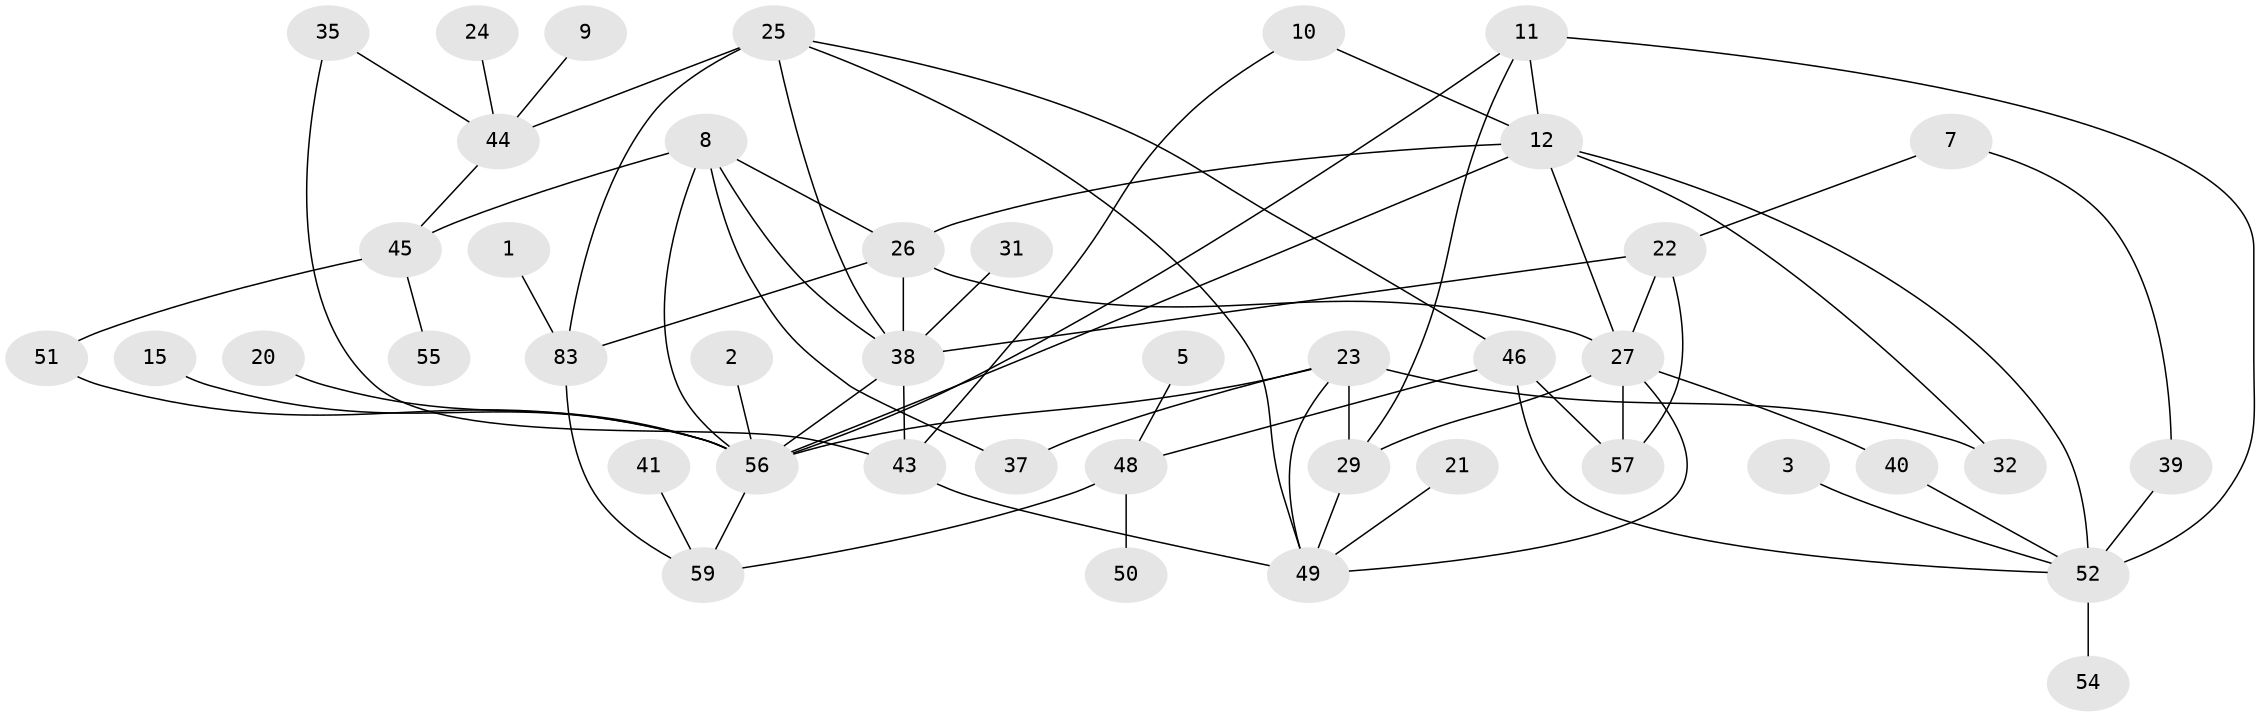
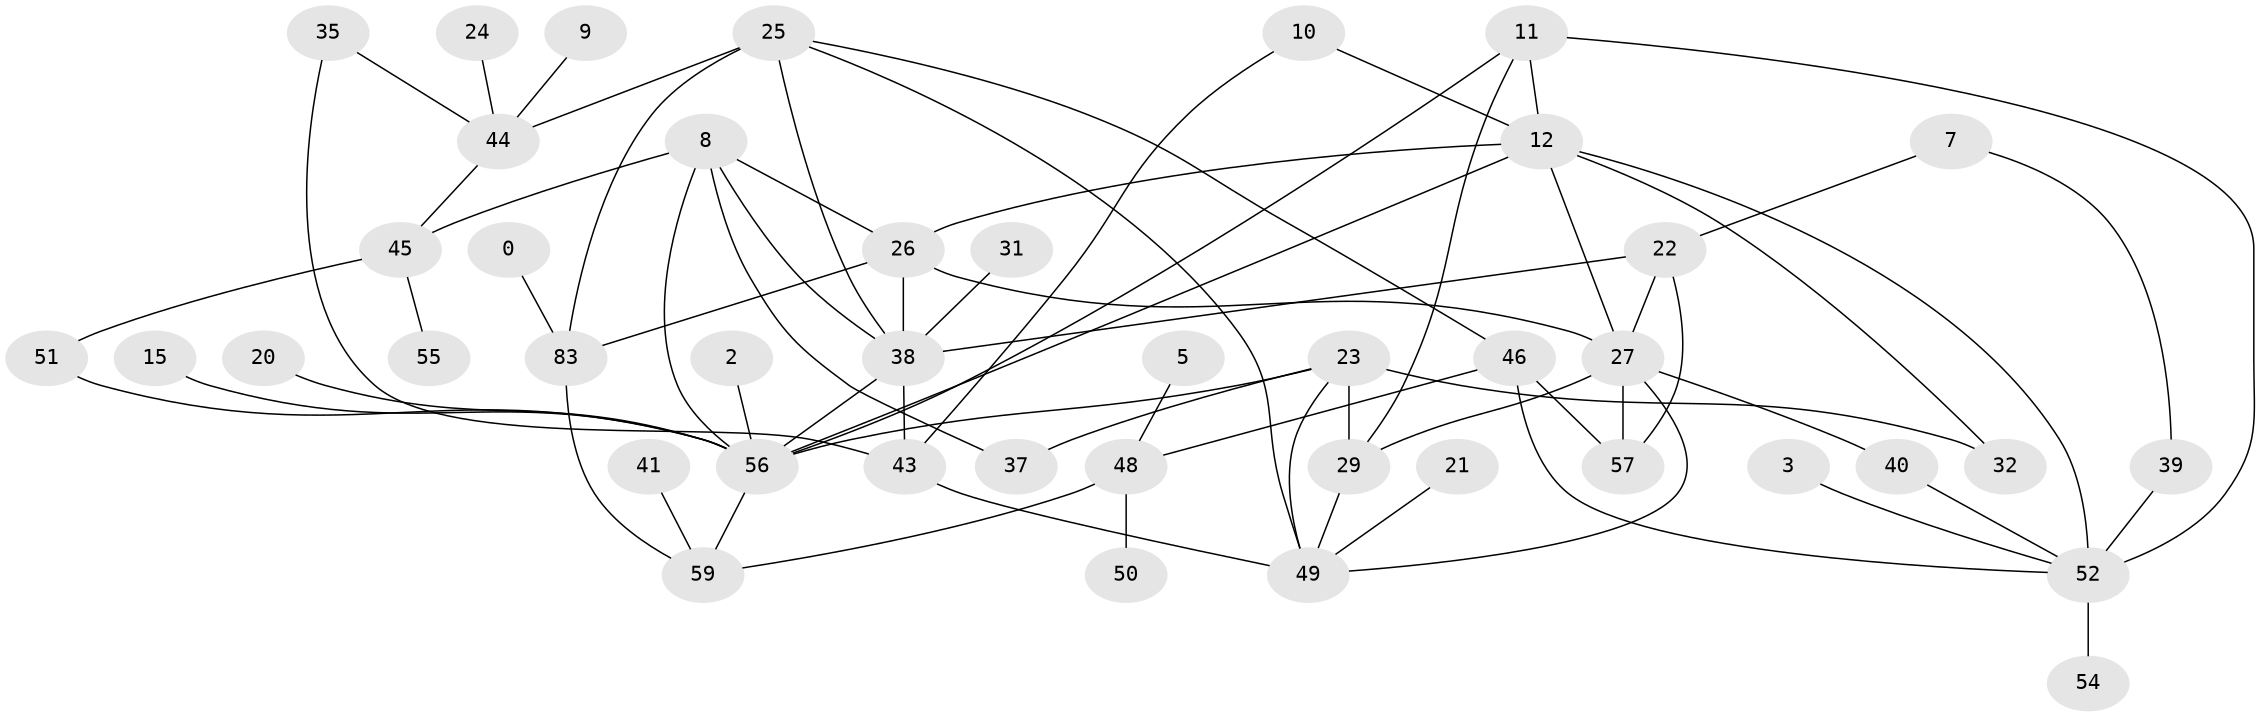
node "1": label "1" -> "0"
